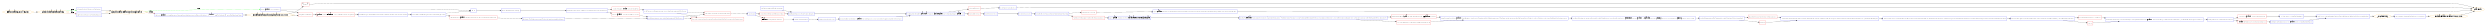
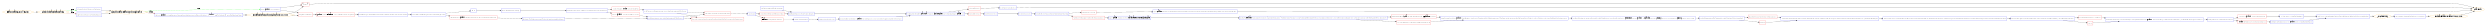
edge "ฝันถึง Arthur ว่าจะฆ่ากันอีกแล้ว" -> "... โห": now "ฝันถึง Arthur ว่าจะฆ่ากันอีกแล้ว" -> "[ไม่สนใจ]"
